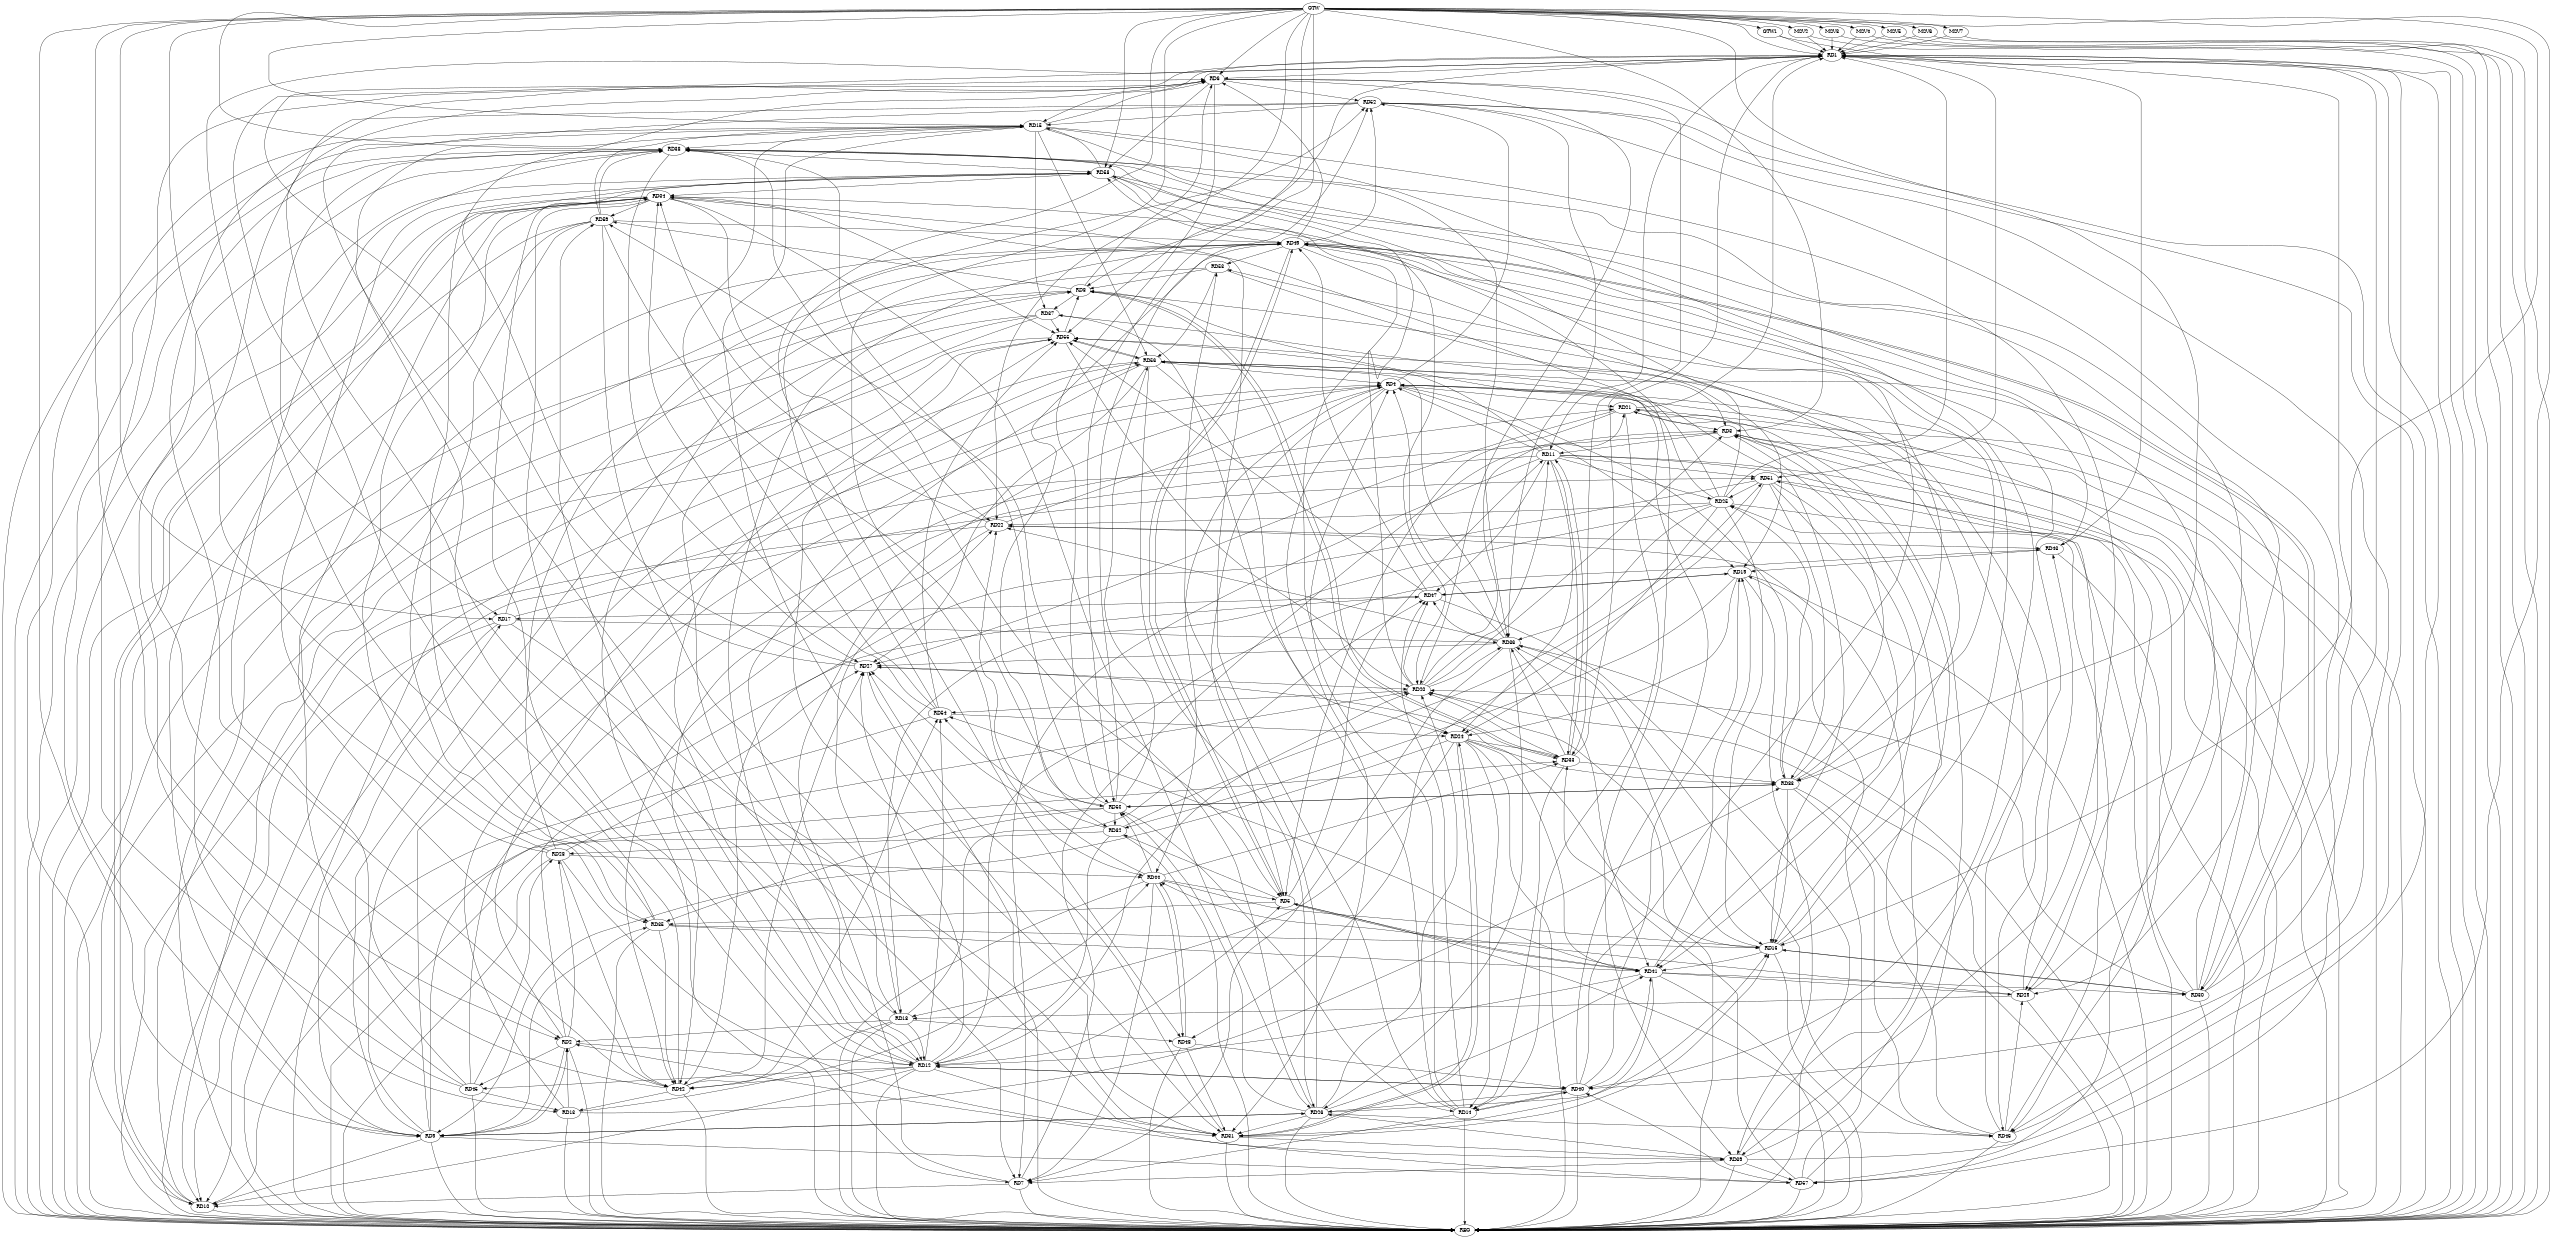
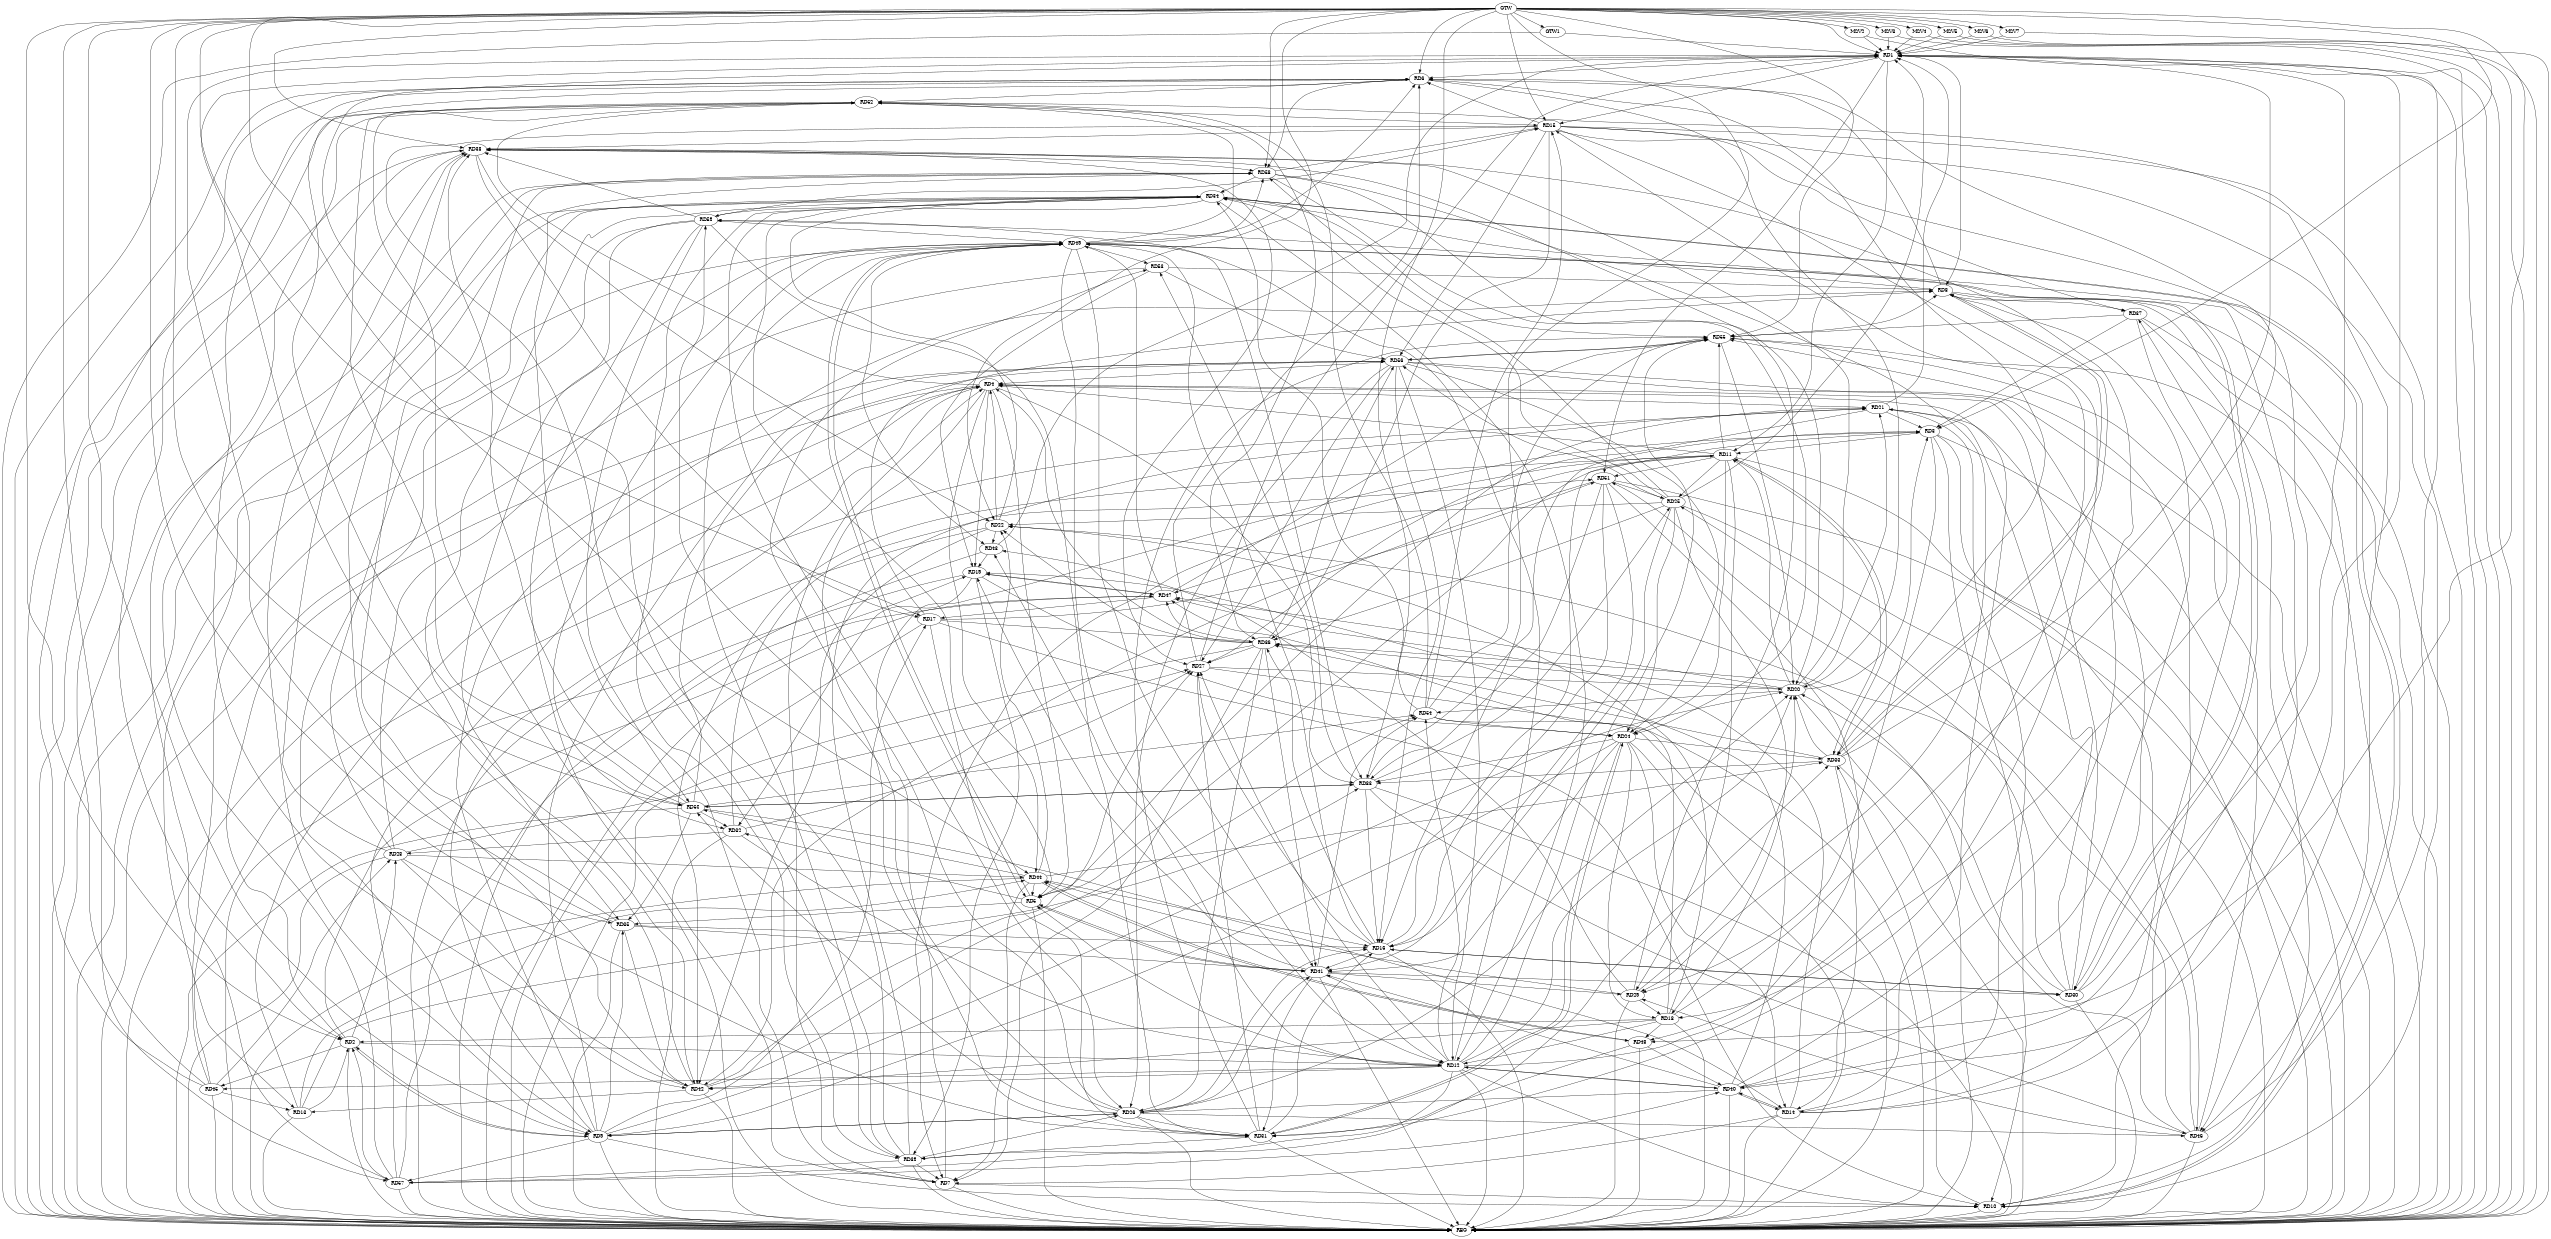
edge "RD33" -> "REG": added
